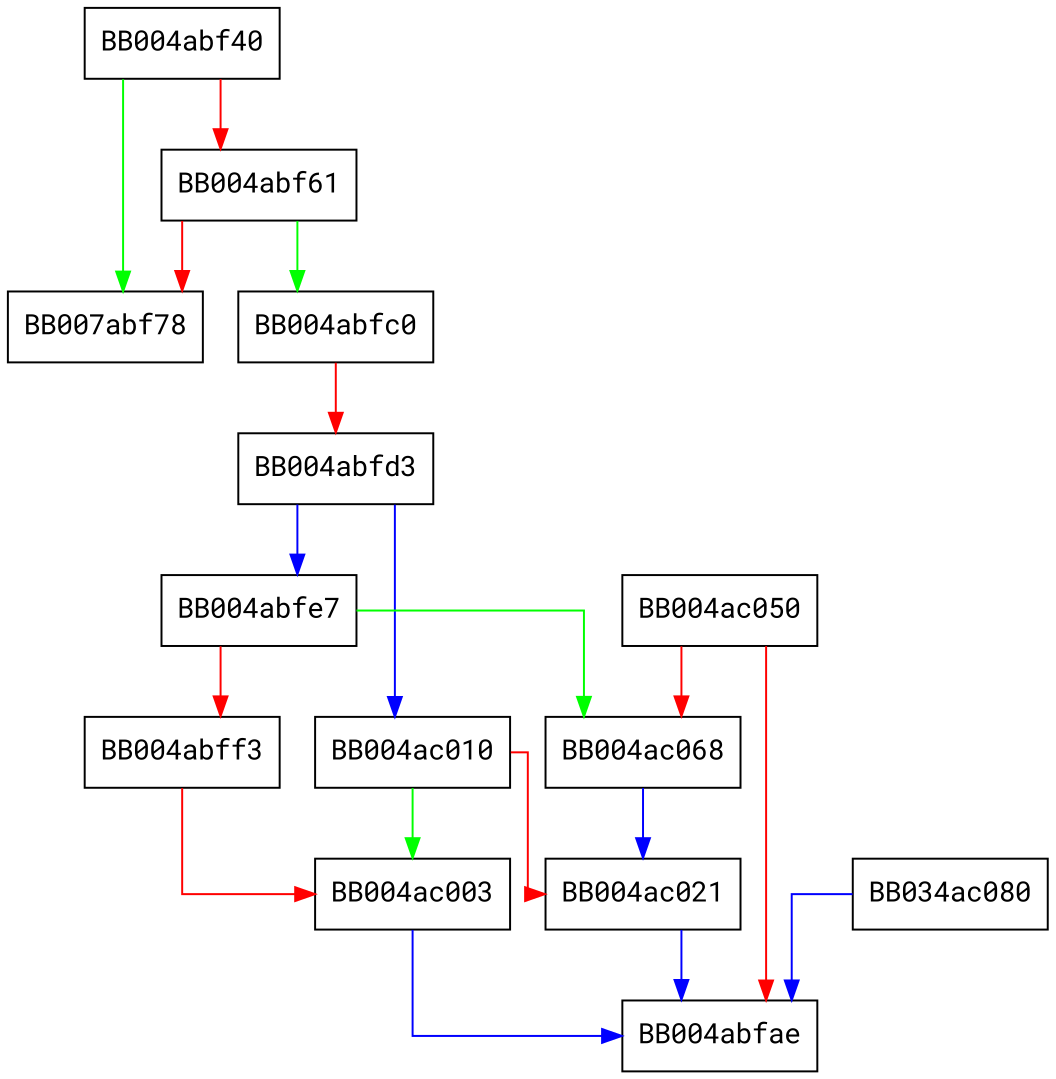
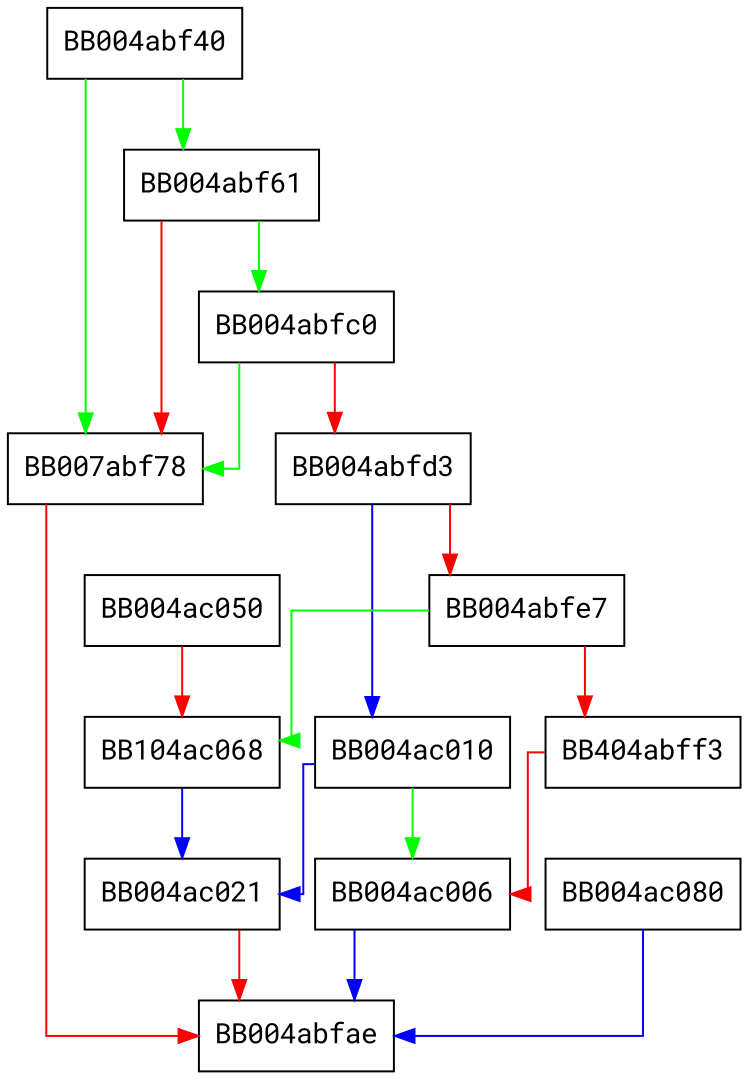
edge "BB004abf40" -> "BB004abf61": color red -> green
edge "BB004abfc0" -> "BB007abf78": added
edge "BB004abfd3" -> "BB004abfe7": color blue -> red
node "BB004abff3": label "BB004abff3" -> "BB404abff3"
node "BB004ac068": label "BB004ac068" -> "BB104ac068"
edge "BB004ac050" -> "BB004abfae": now "BB007abf78" -> "BB004abfae"
edge "BB004ac010" -> "BB004ac021": color red -> blue
node "BB004ac003": label "BB004ac003" -> "BB004ac006"
node "BB034ac080": label "BB034ac080" -> "BB004ac080"
edge "BB004ac021" -> "BB004abfae": color blue -> red
